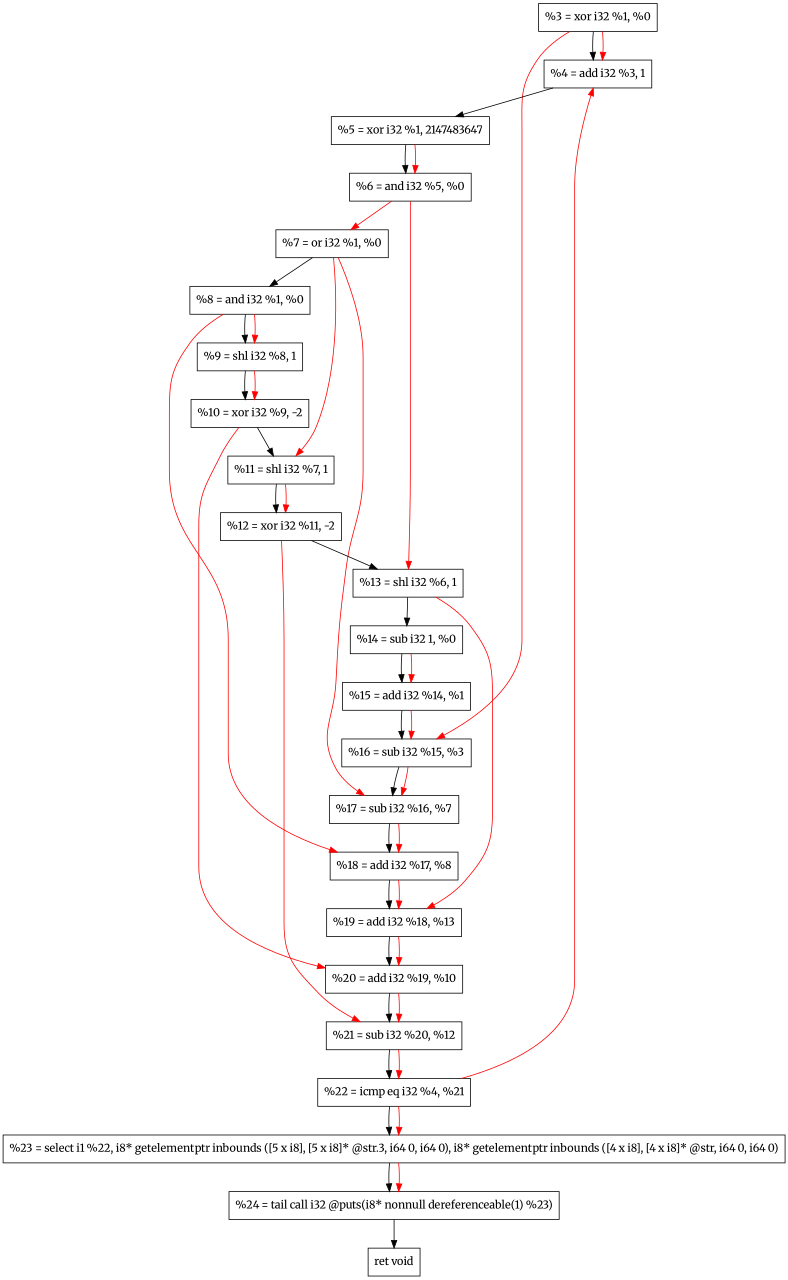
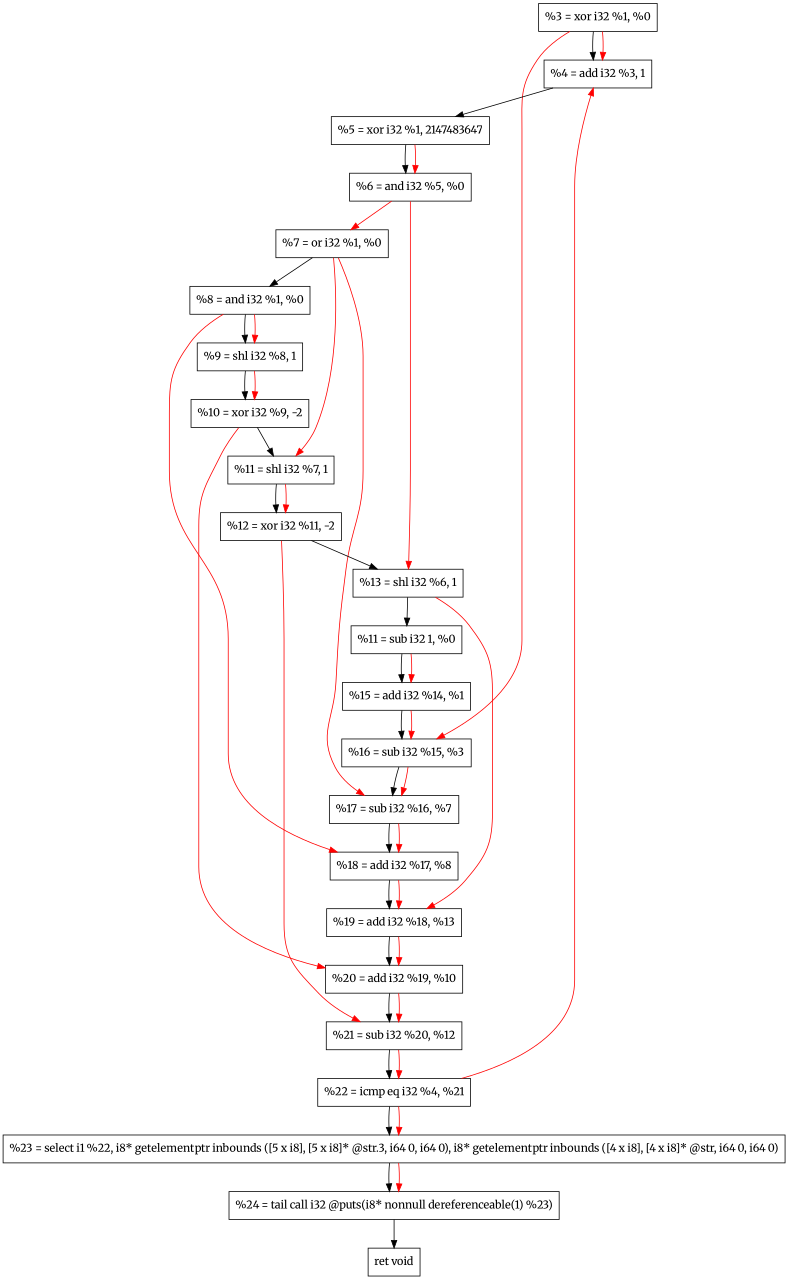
node "%14 = sub i32 1, %0": label "%14 = sub i32 1, %0" -> "%11 = sub i32 1, %0"
